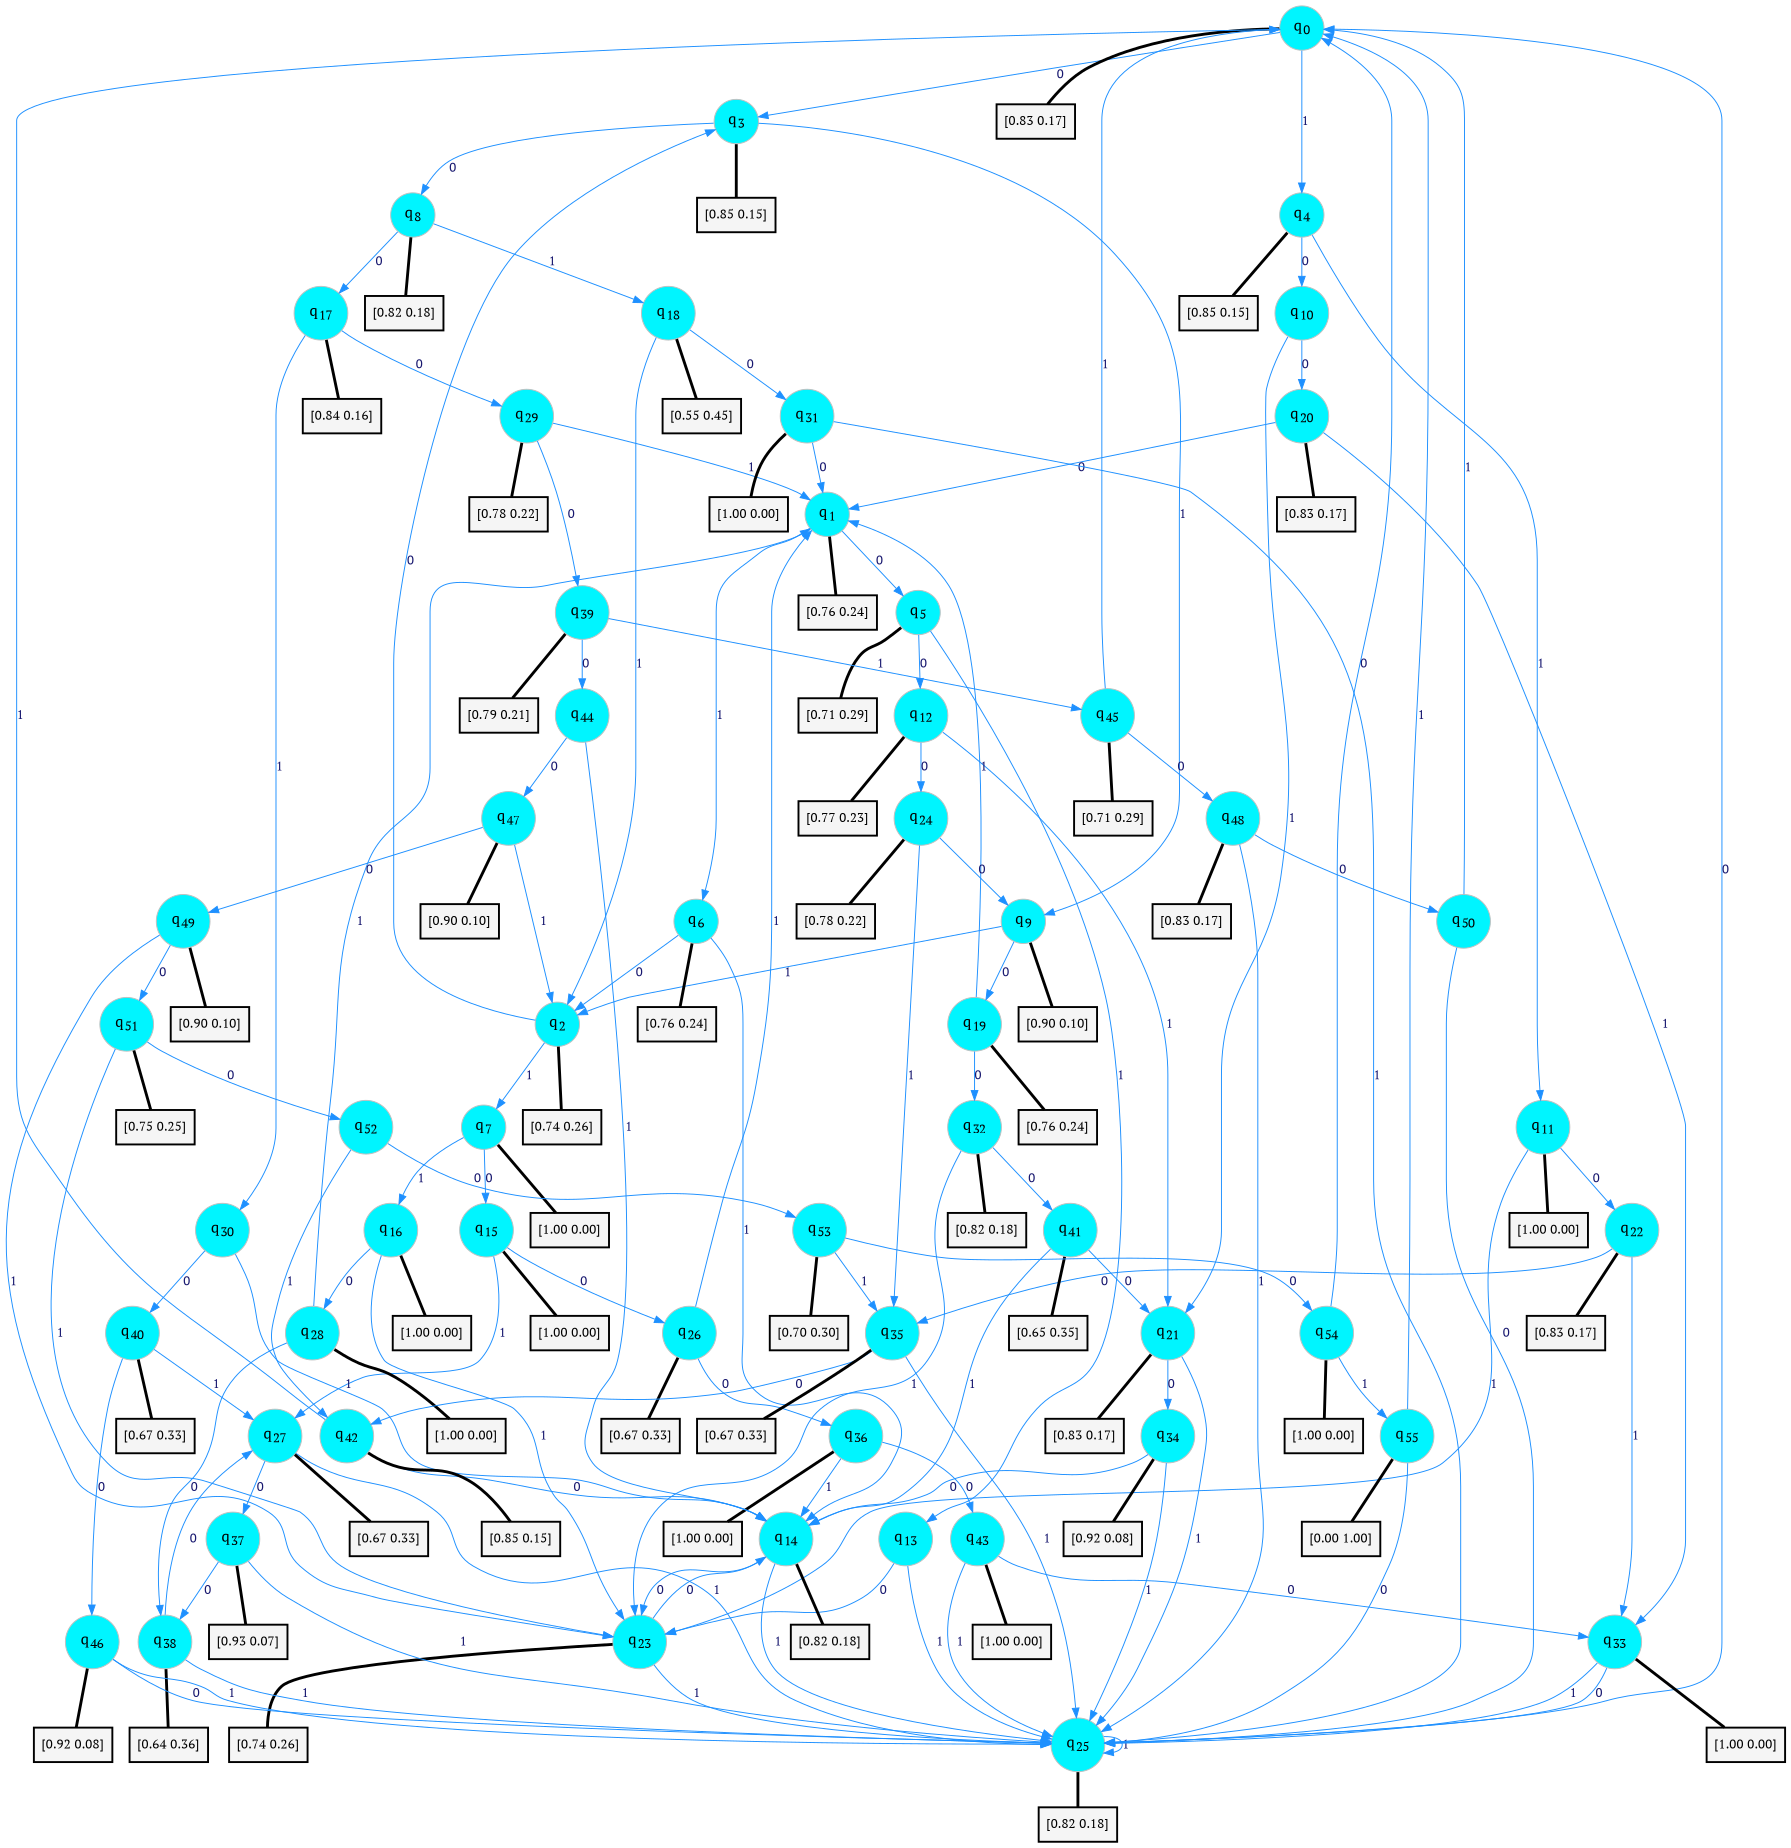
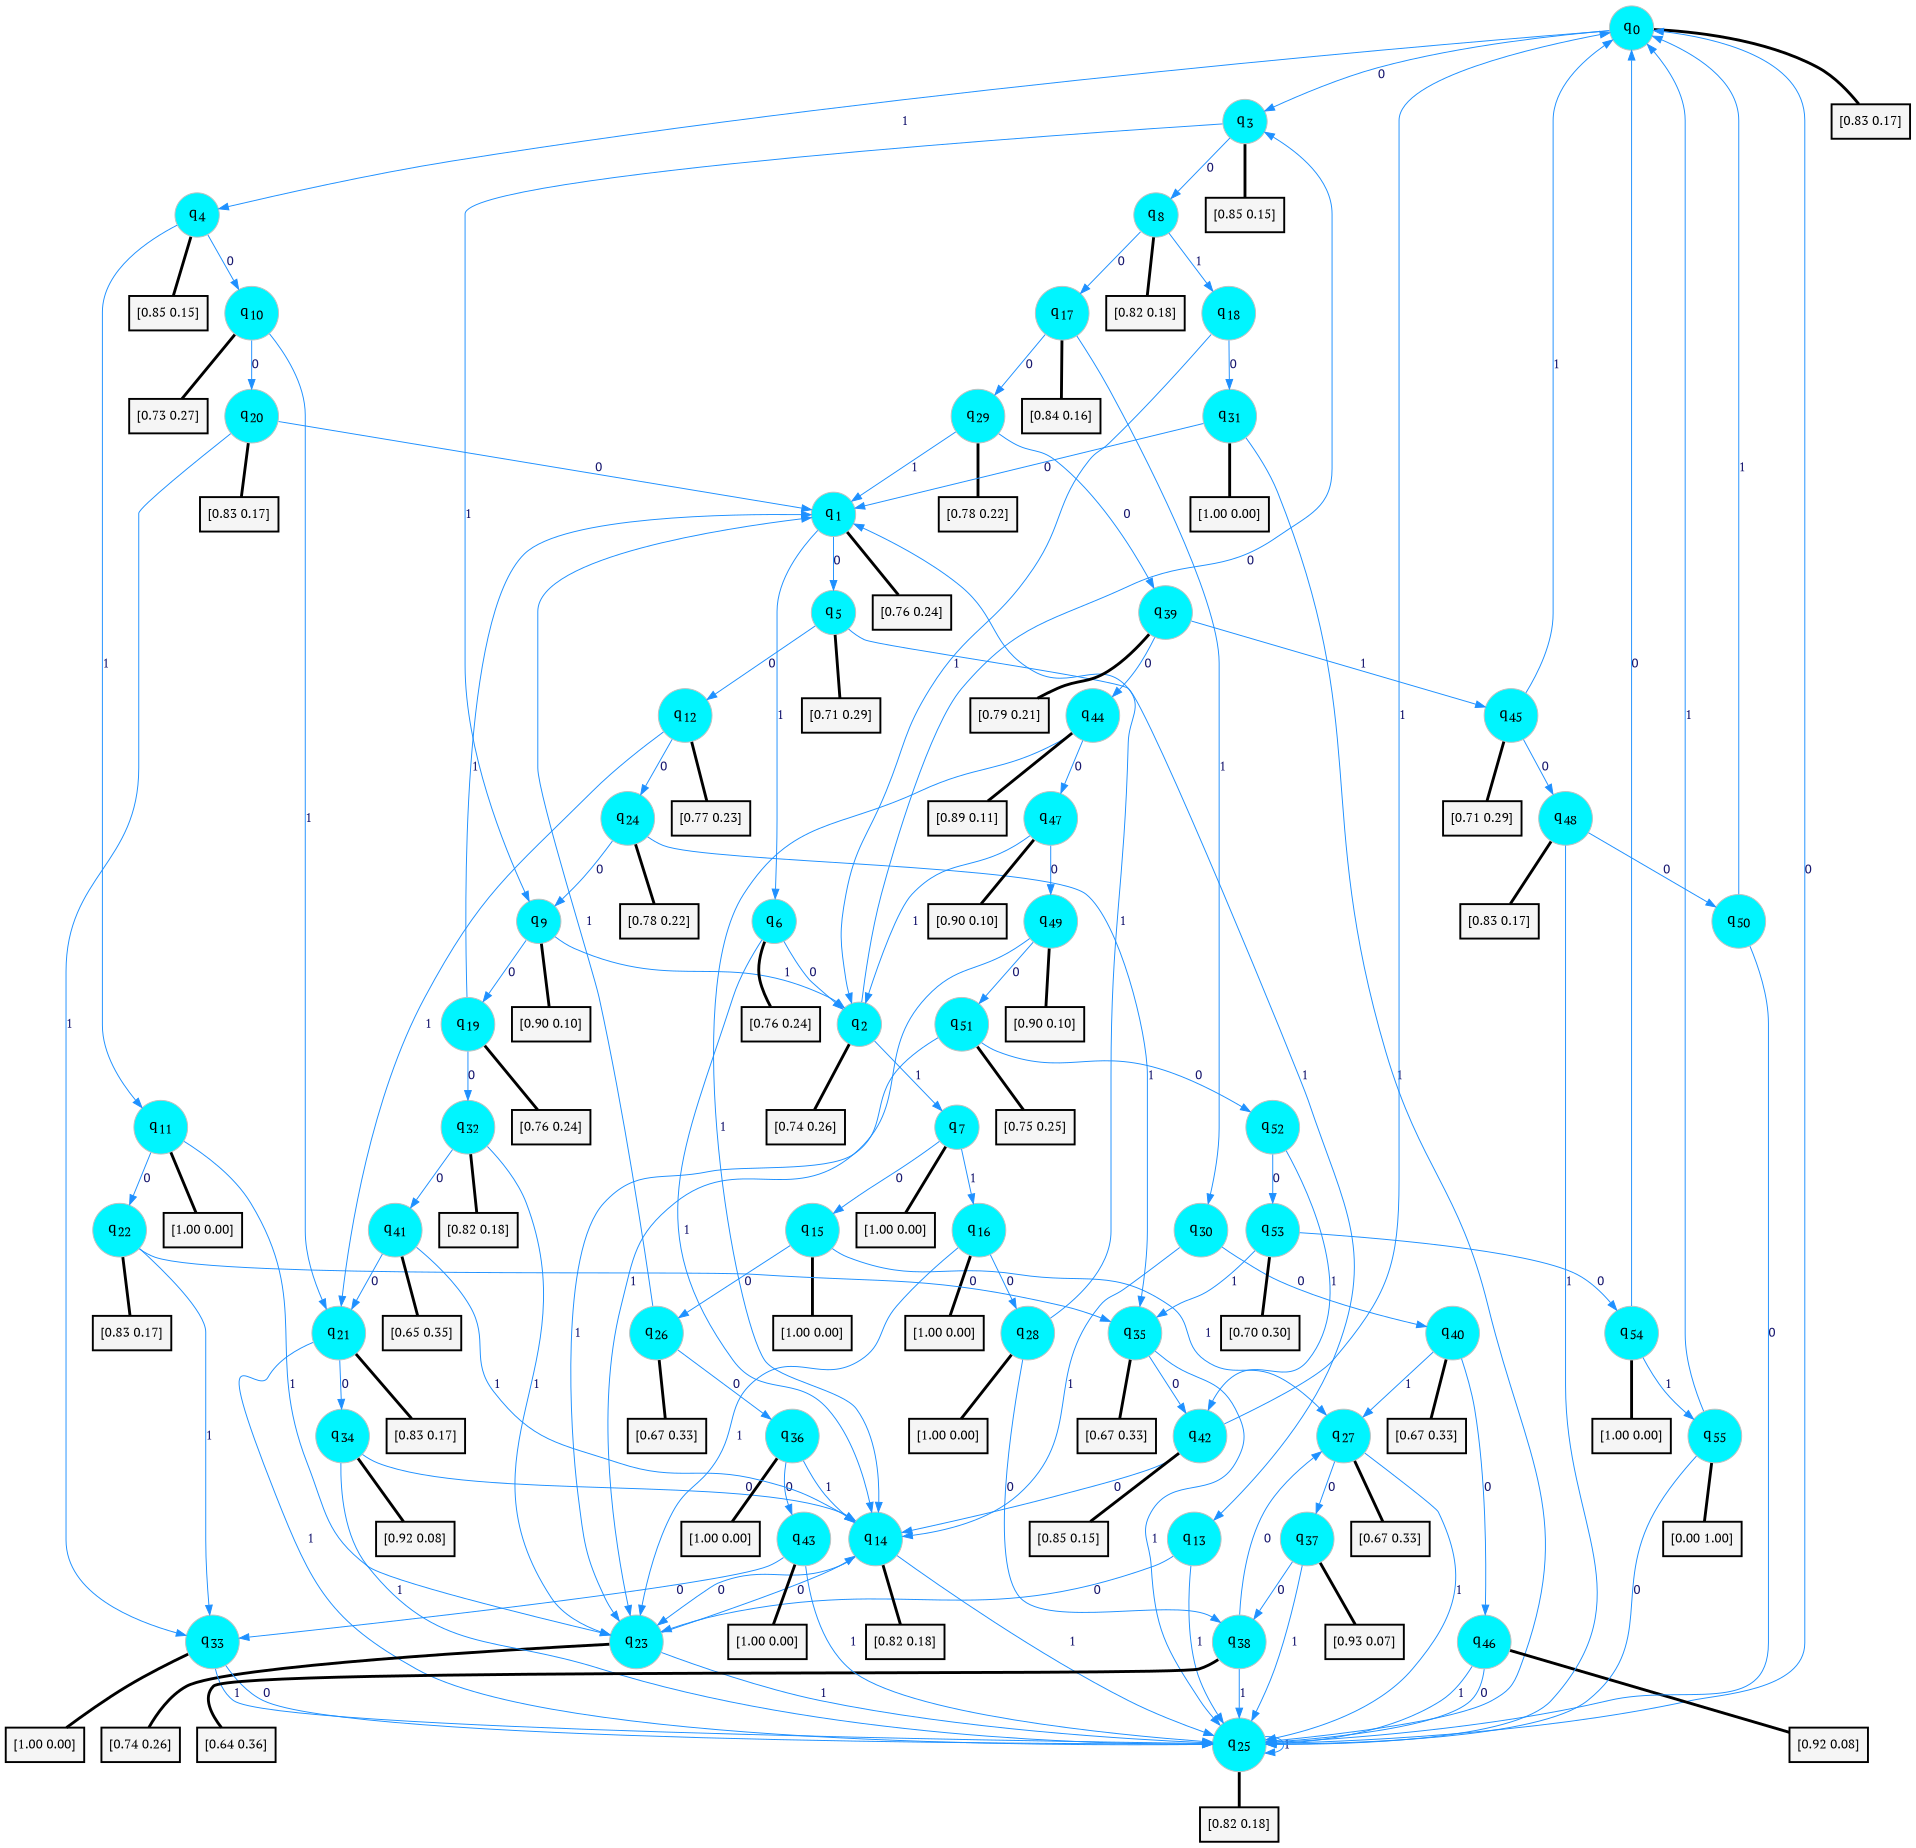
node "[0.73 0.27]": added
node "[0.55 0.45]": removed
node "[0.89 0.11]": added
